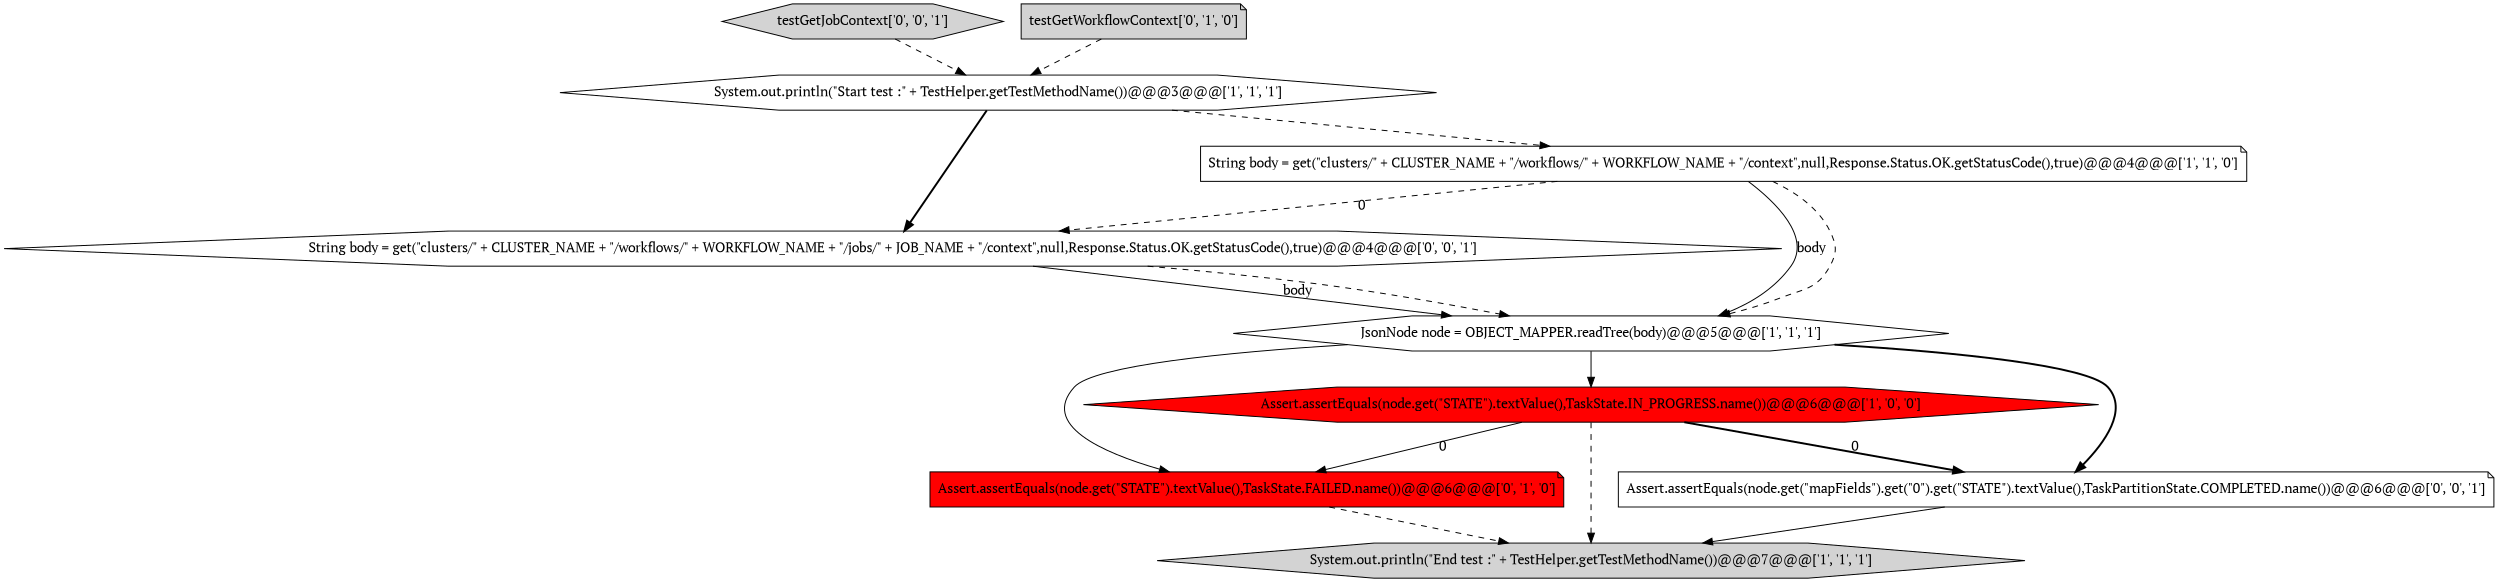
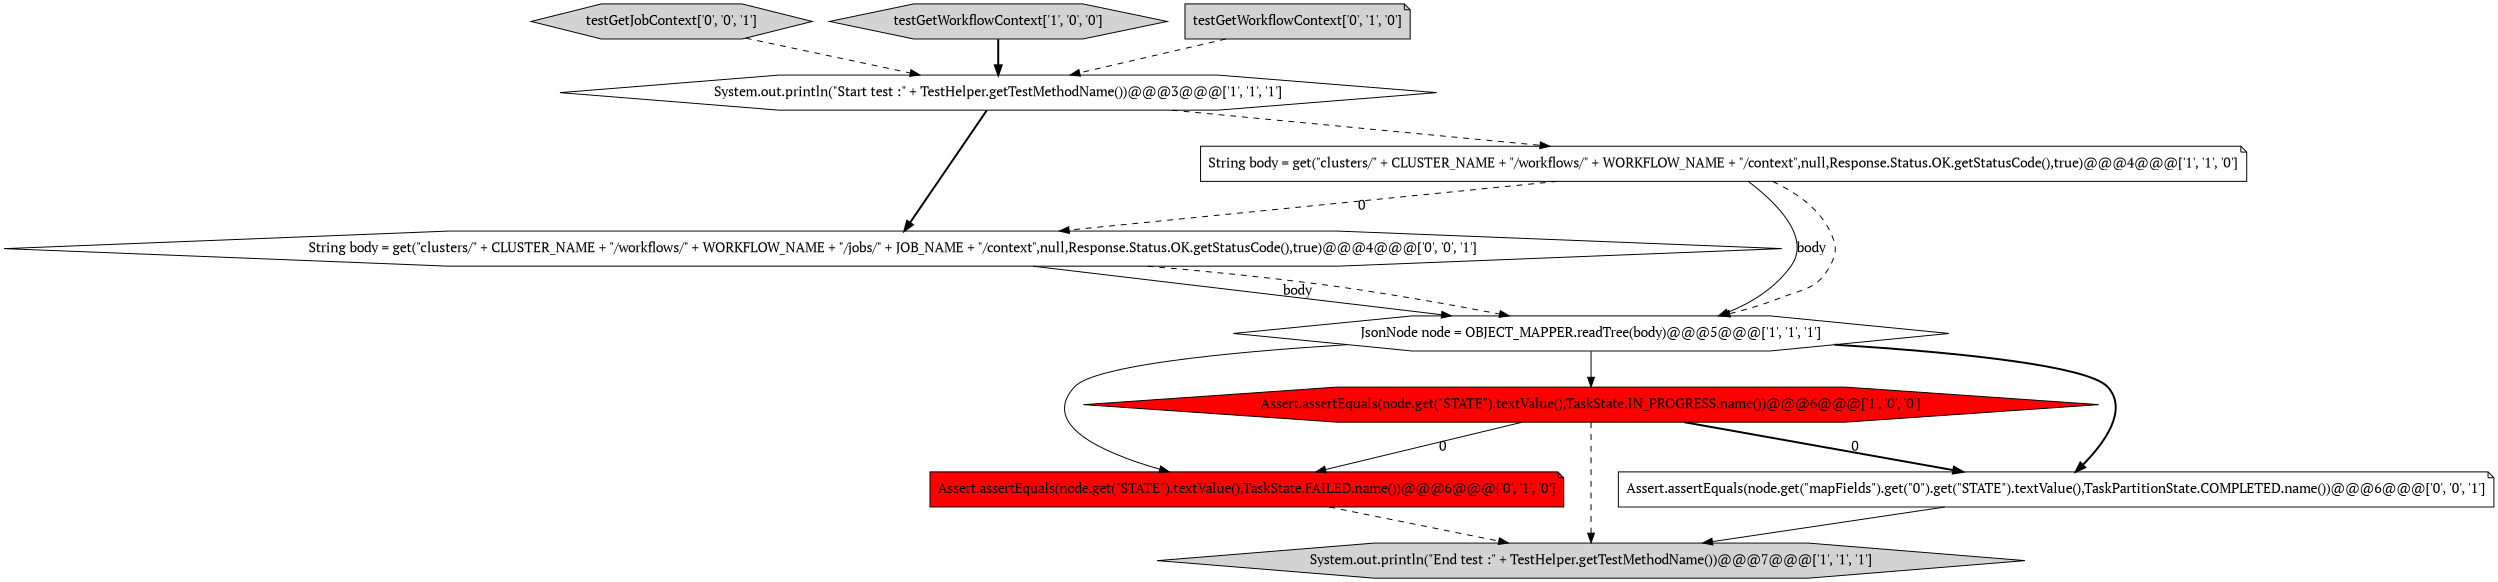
node "testGetWorkflowContext['1', '0', '0']": added
